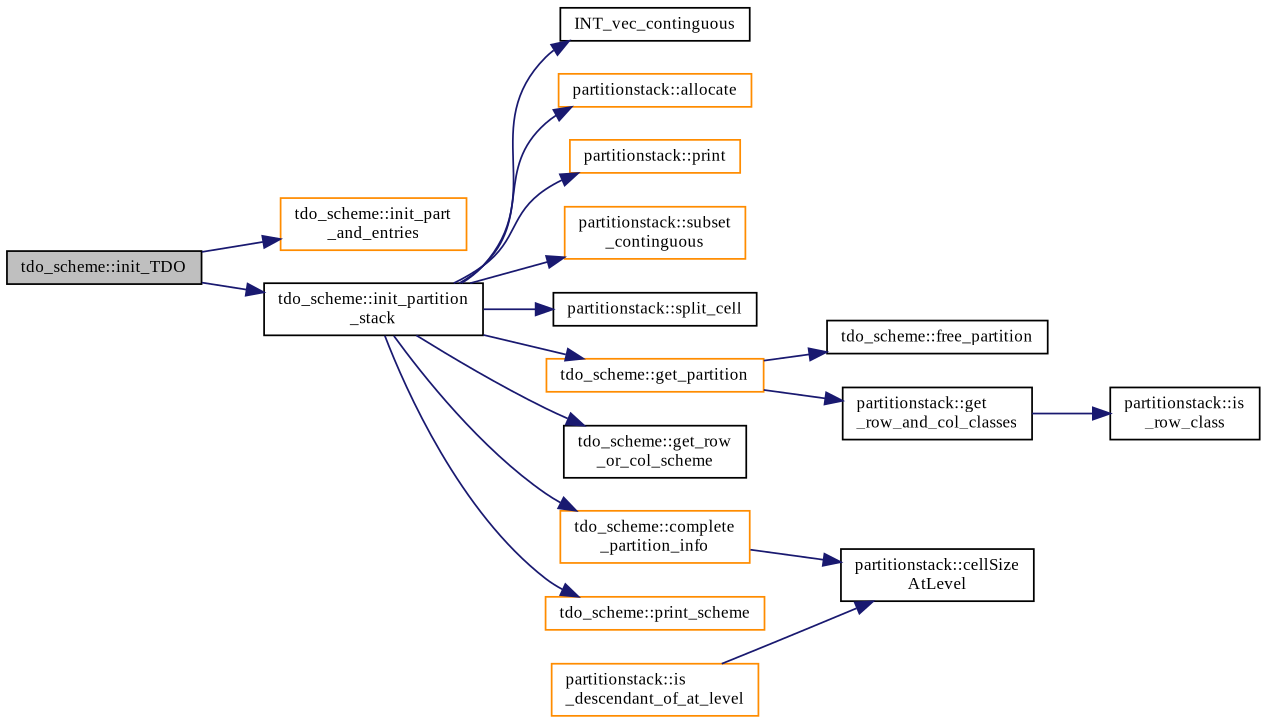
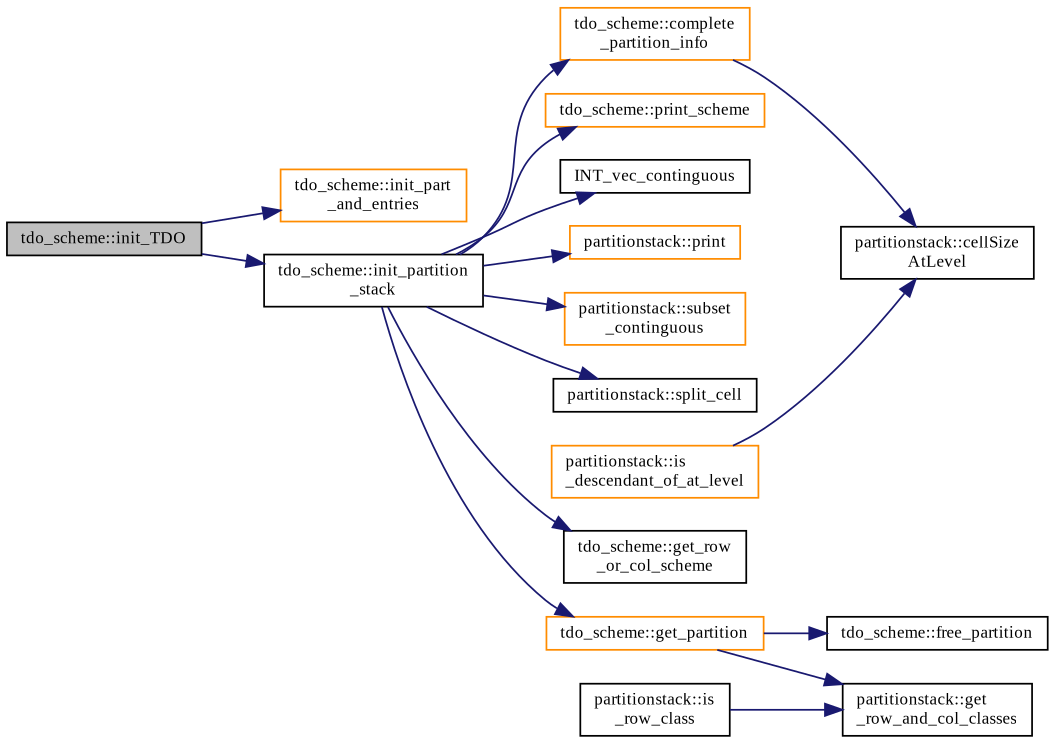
node "partitionstack::allocate": removed
edge "partitionstack::get _row_and_col_classes" -> "partitionstack::is _row_class": reversed
